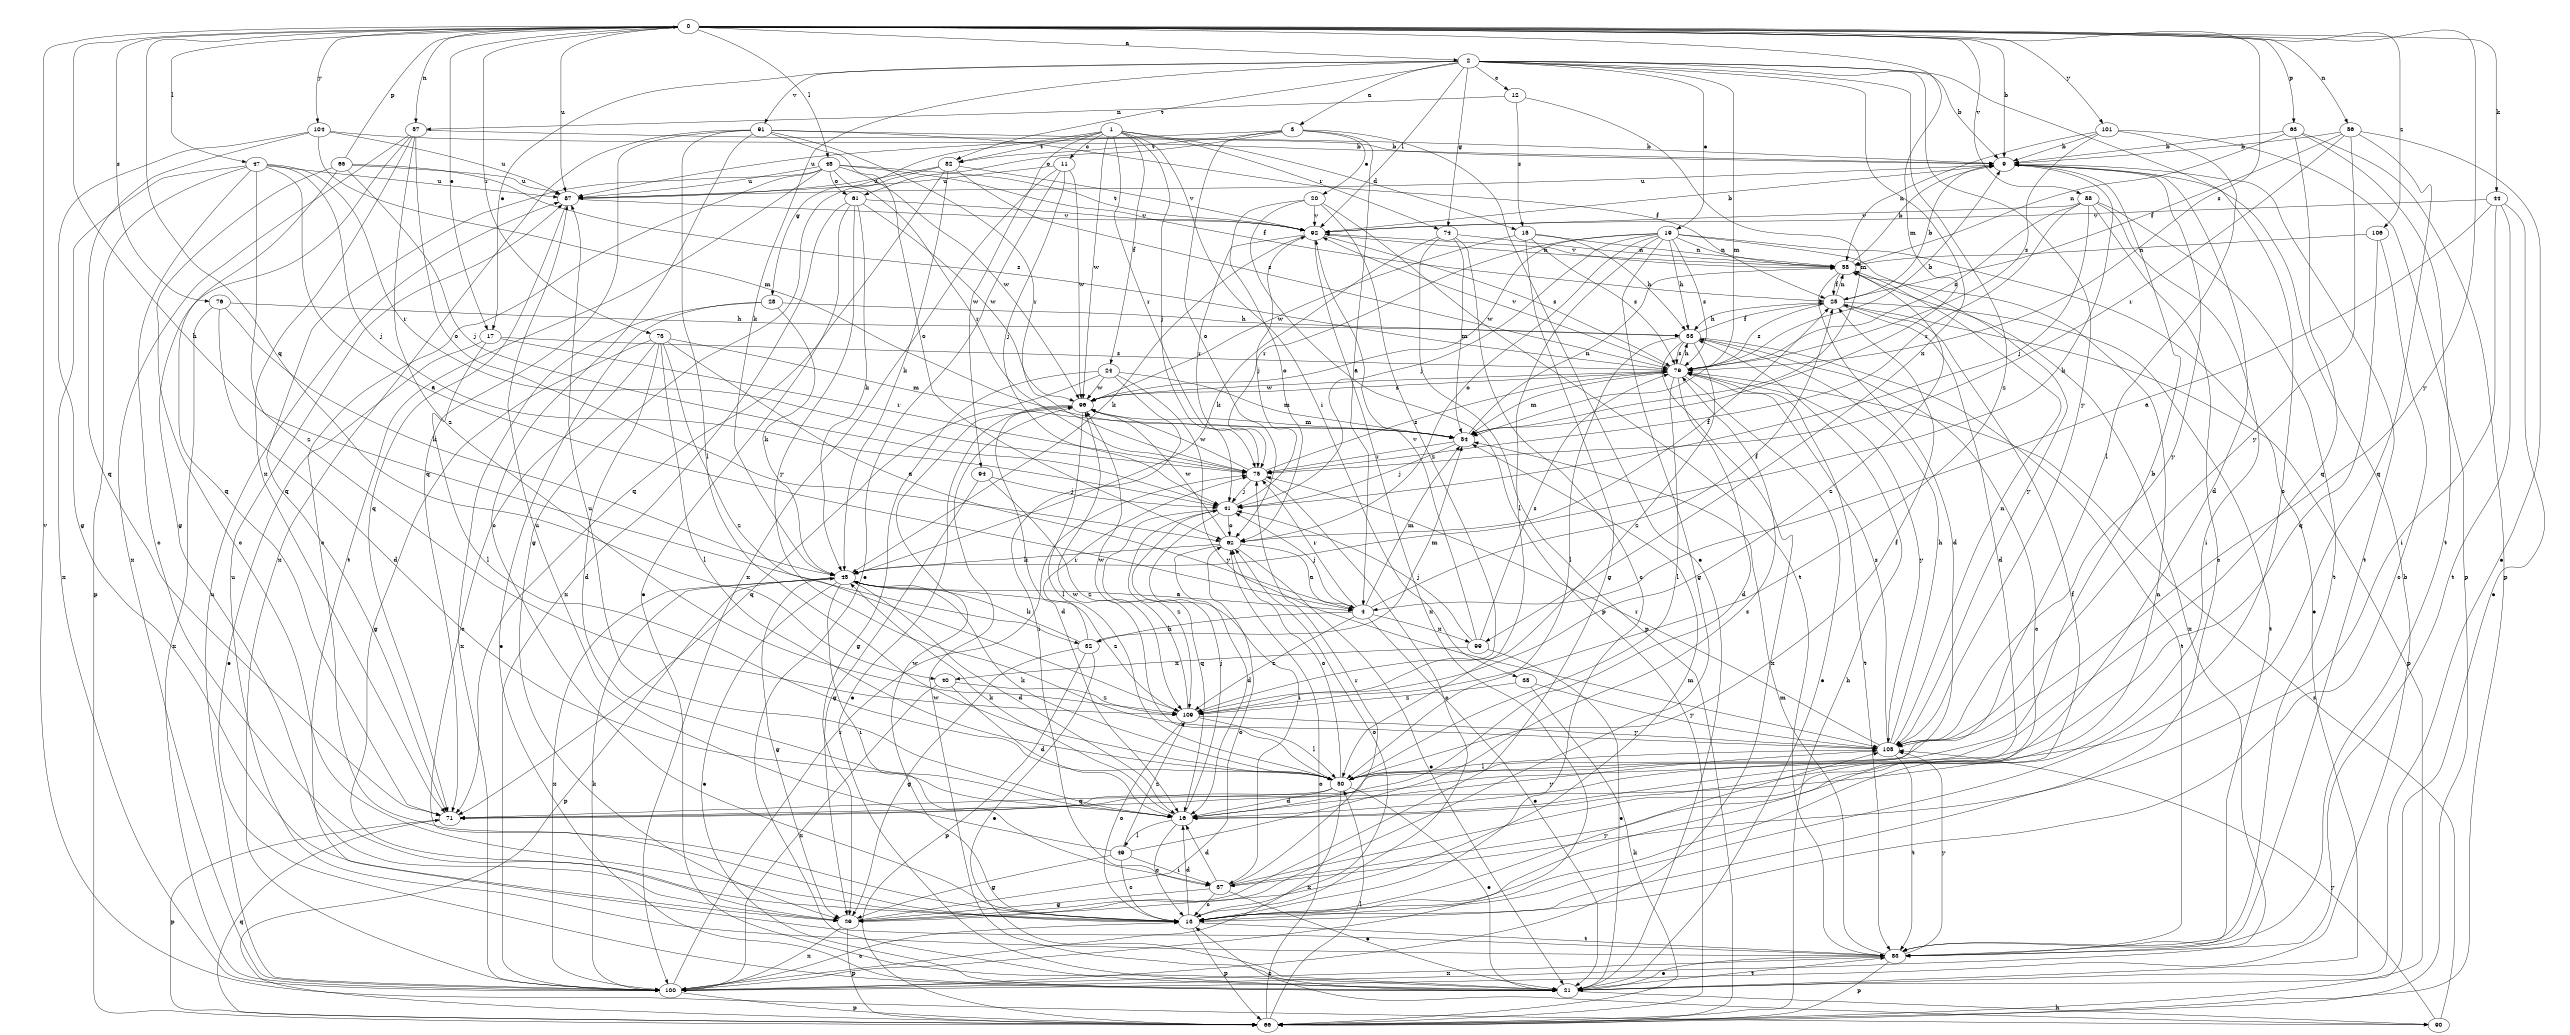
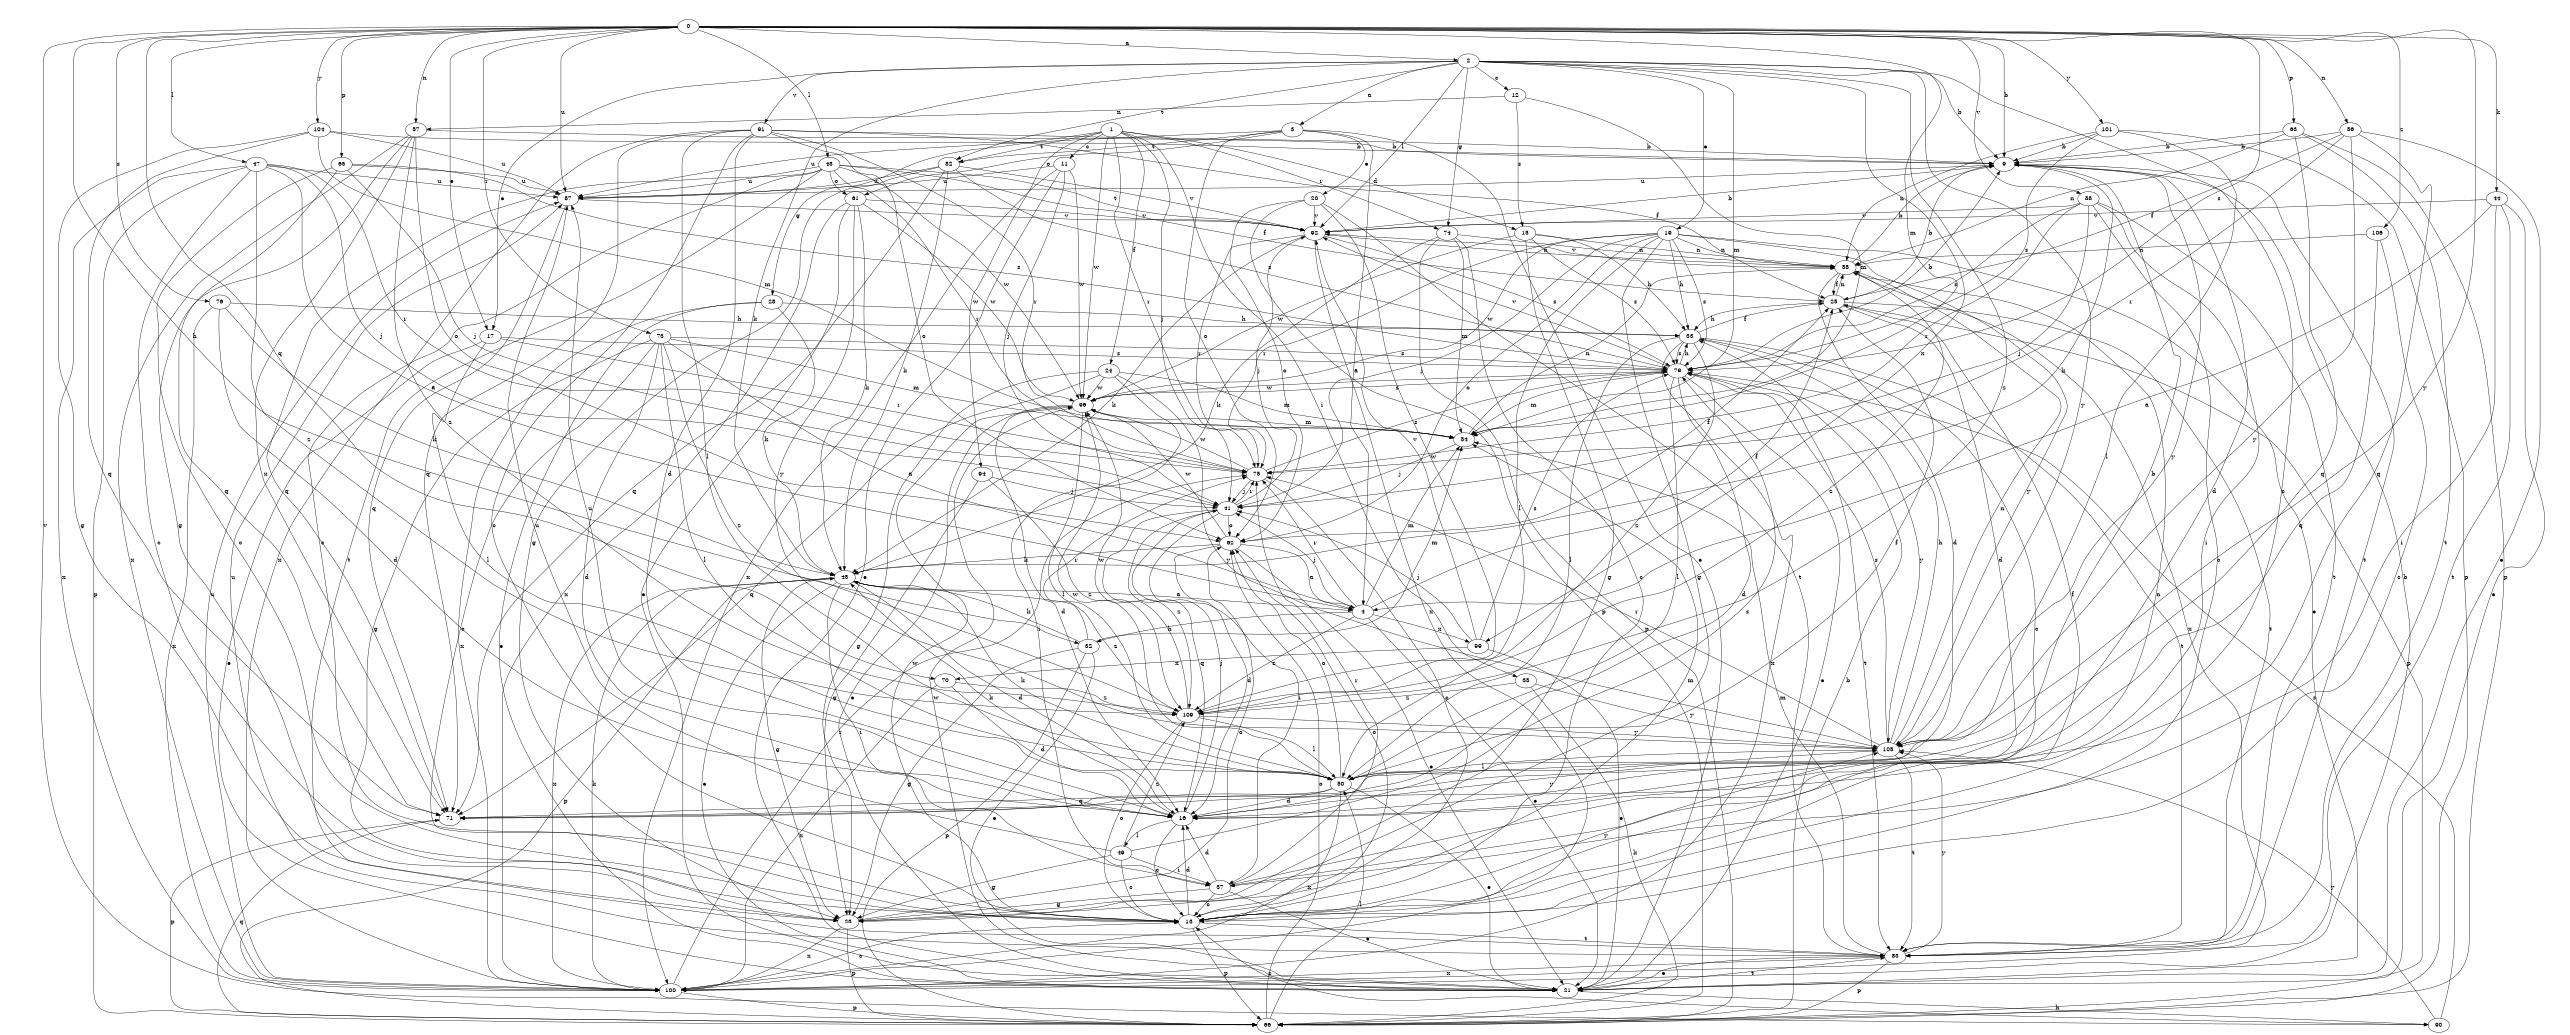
edge "65" -> "0": reversed
edge "25" -> "79": now "73" -> "79"
edge "54" -> "75": now "41" -> "75"
edge "20" -> "109": label "z" -> "w"
edge "91" -> "16": added, label "d"
node "40": label "40" -> "70"
edge "66" -> "33": label "h" -> "b"
node "29": label "29" -> "23"
